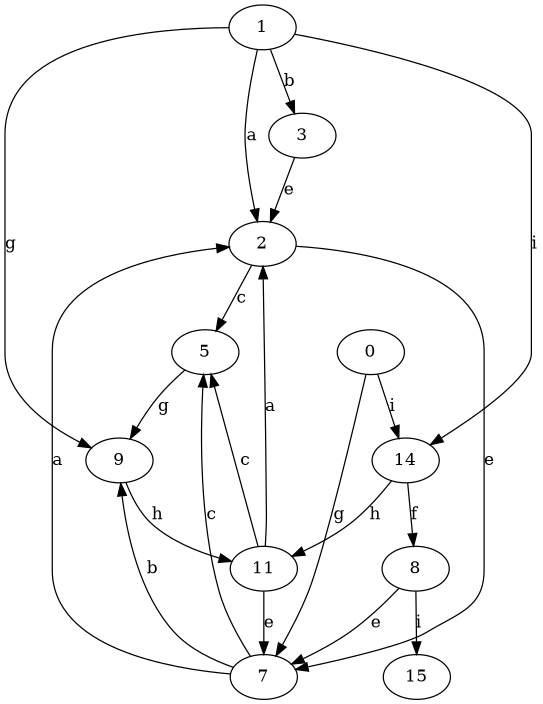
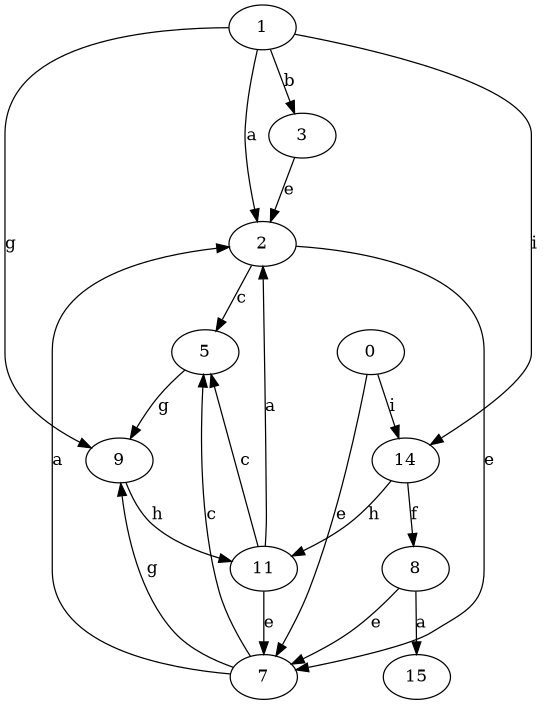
edge "0" -> "7": label "g" -> "e"
edge "7" -> "9": label "b" -> "g"
edge "8" -> "15": label "i" -> "a"
